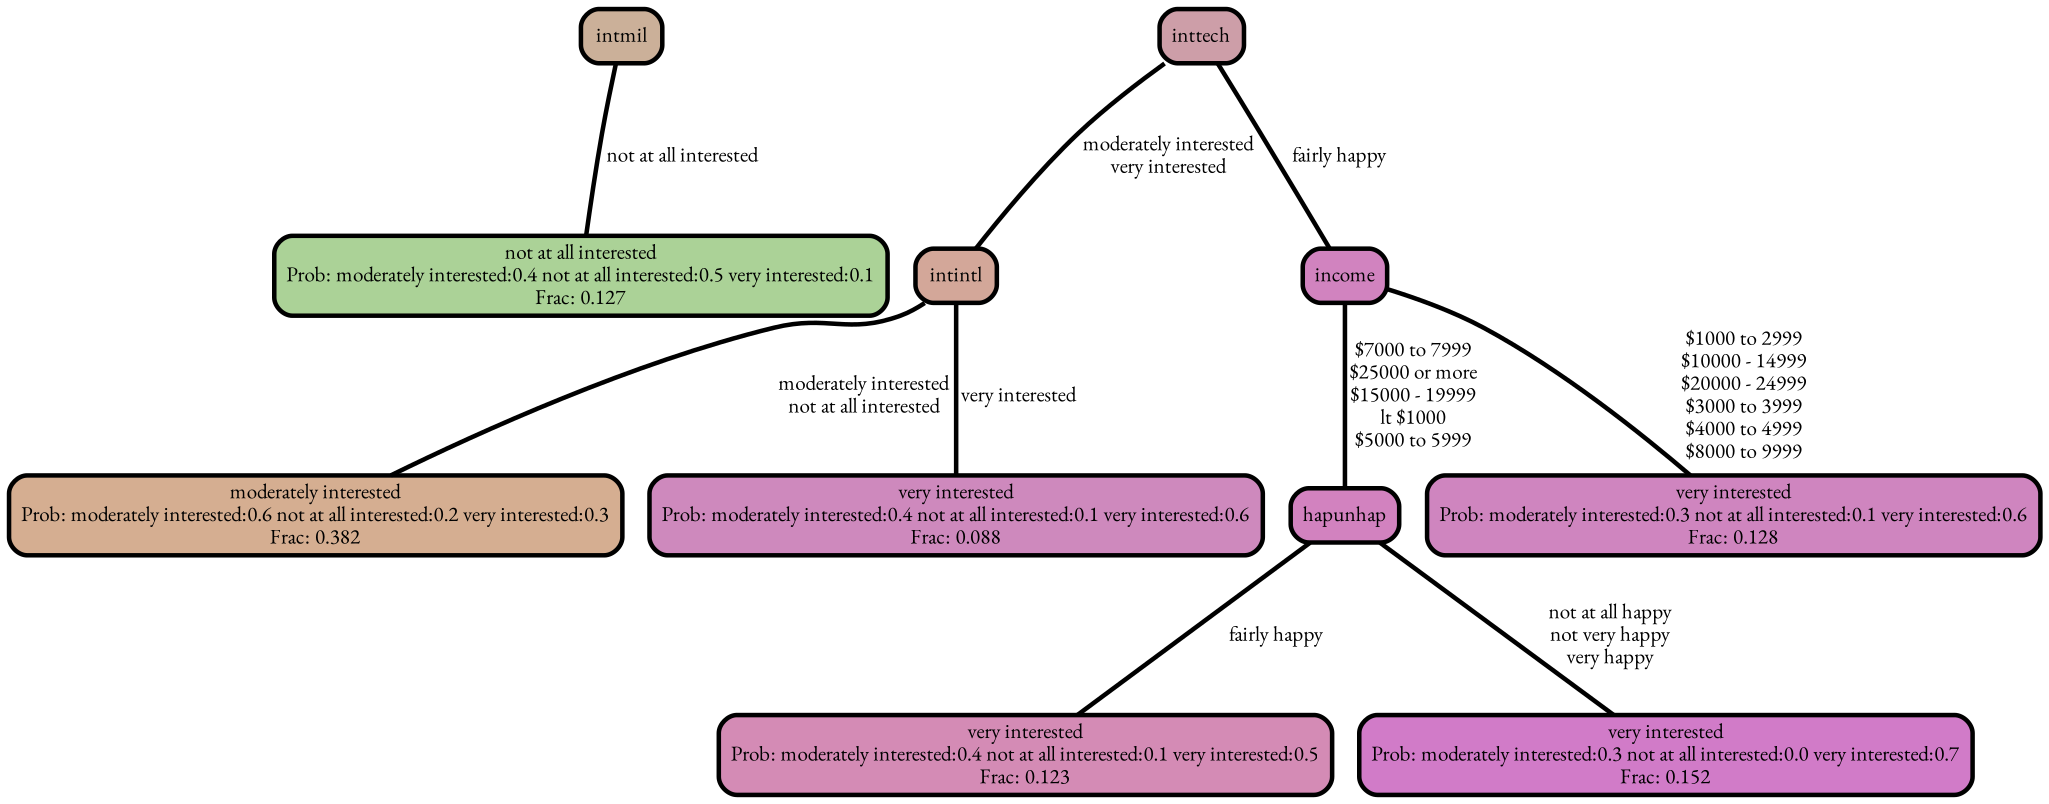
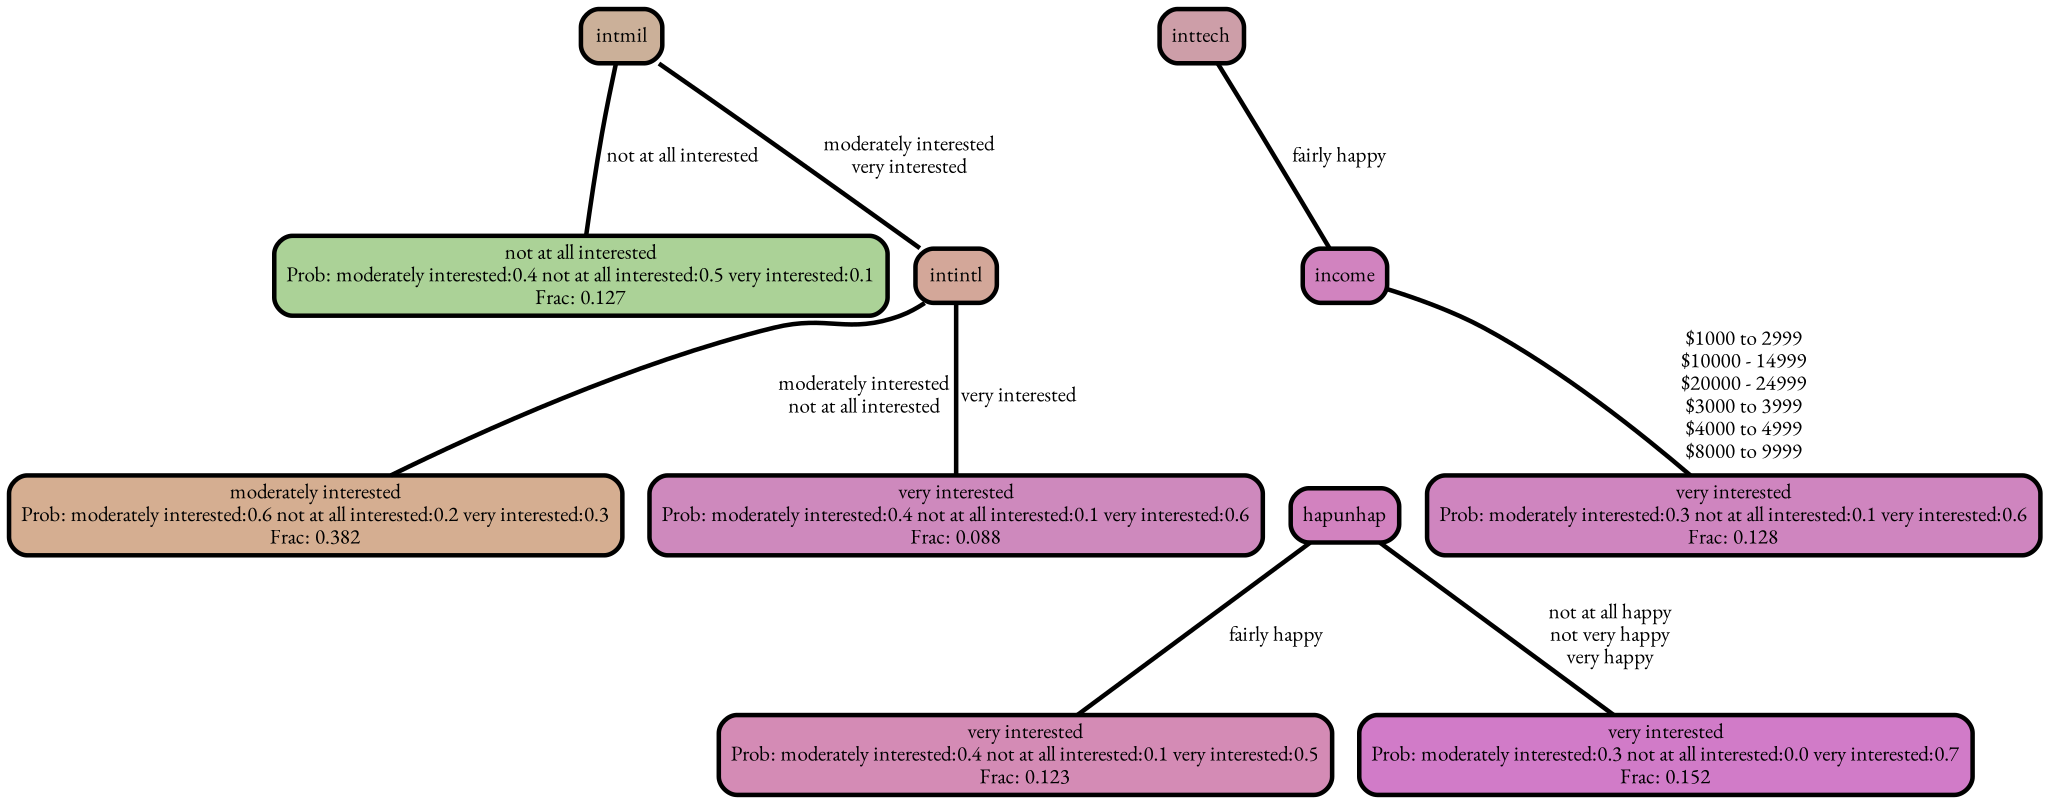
edge "inttech" -- "intintl": now "intmil" -- "intintl"
edge "income" -- "hapunhap": removed, label "$7000 to 7999 $25000 or more $15000 - 19999 lt $1000 $5000 to 5999"
